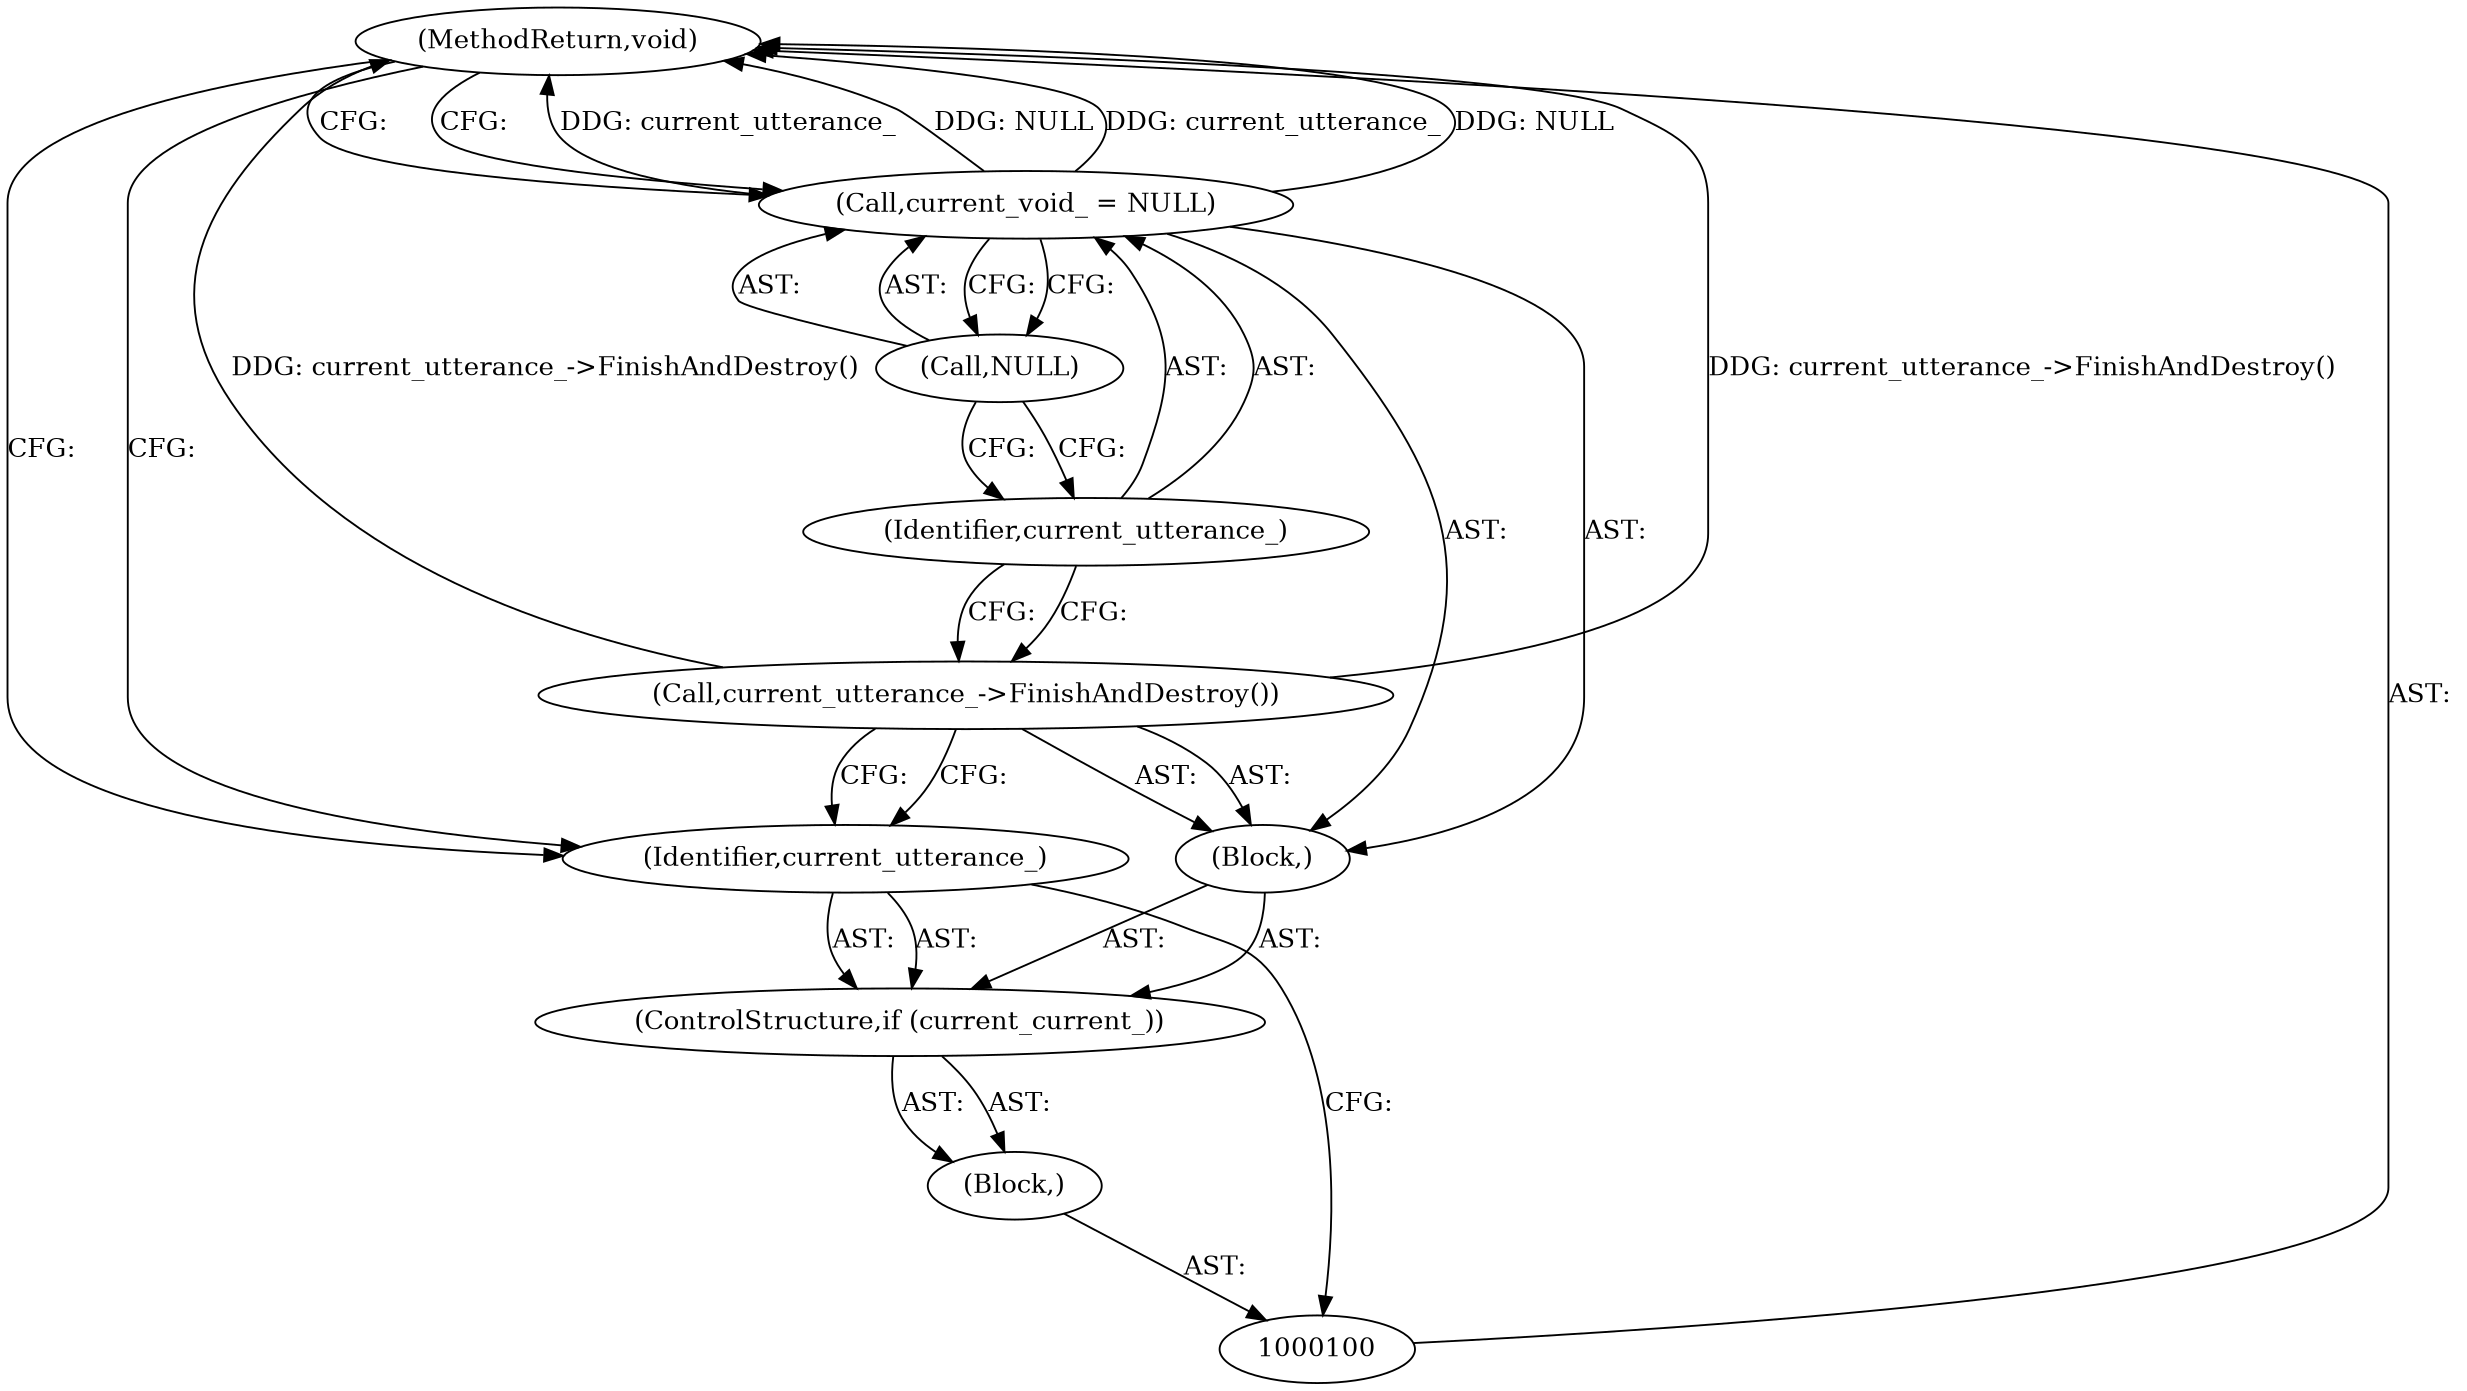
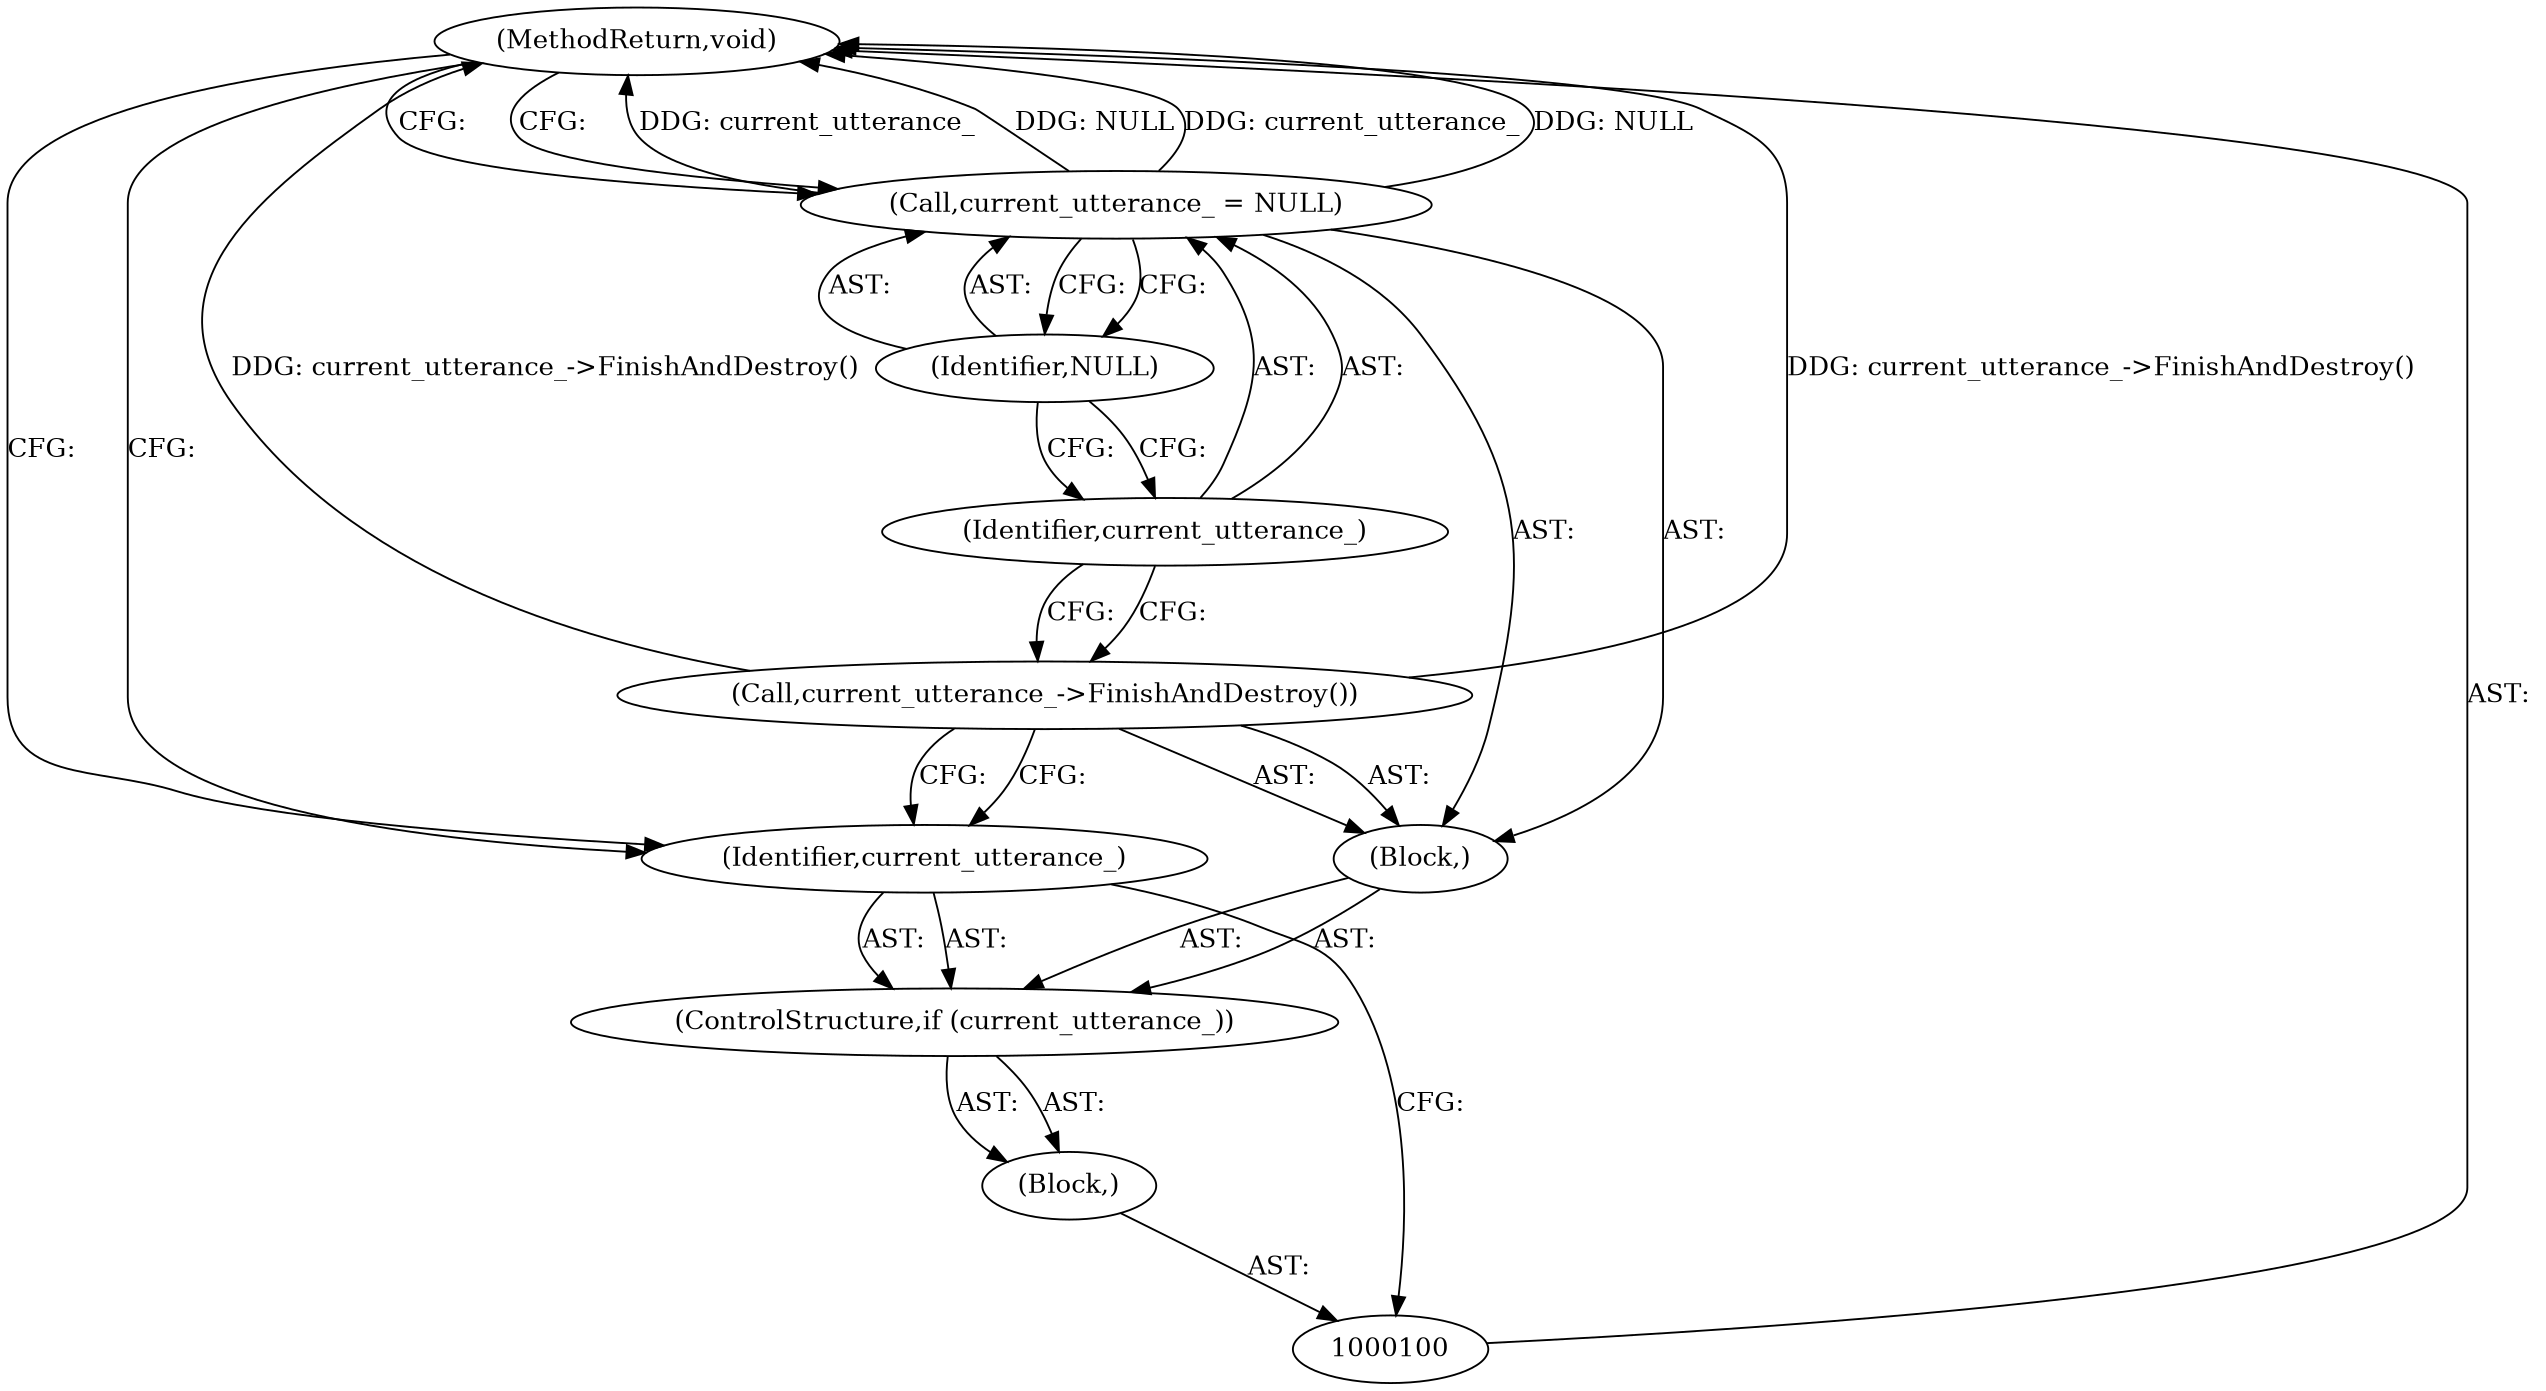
node "(Call,current_void_ = NULL)": label "(Call,current_void_ = NULL)" -> "(Call,current_utterance_ = NULL)"
node "(Call,NULL)": label "(Call,NULL)" -> "(Identifier,NULL)"
node "(ControlStructure,if (current_current_))": label "(ControlStructure,if (current_current_))" -> "(ControlStructure,if (current_utterance_))"
